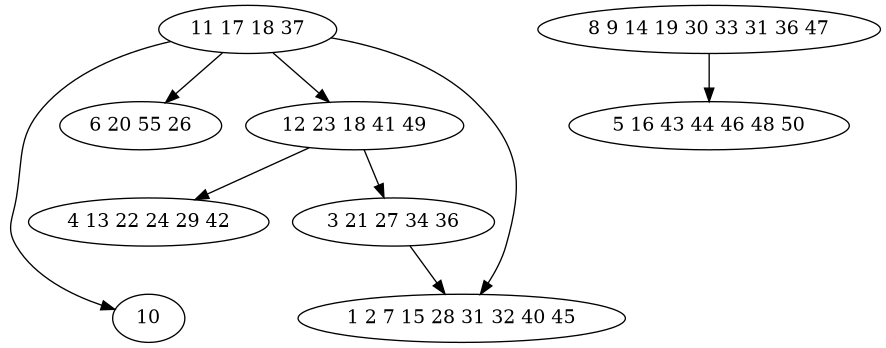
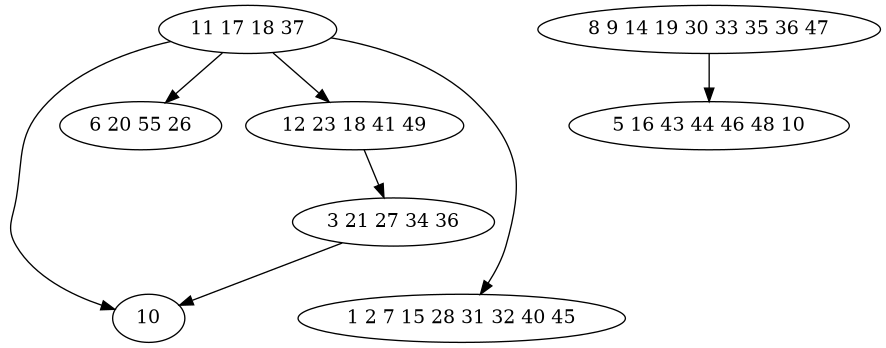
node "8 9 14 19 30 33 31 36 47": label "8 9 14 19 30 33 31 36 47" -> "8 9 14 19 30 33 35 36 47"
node "5 16 43 44 46 48 50": label "5 16 43 44 46 48 50" -> "5 16 43 44 46 48 10"
node "4 13 22 24 29 42": removed
edge "3 21 27 34 36" -> "1 2 7 15 28 31 32 40 45": now "3 21 27 34 36" -> "10"
